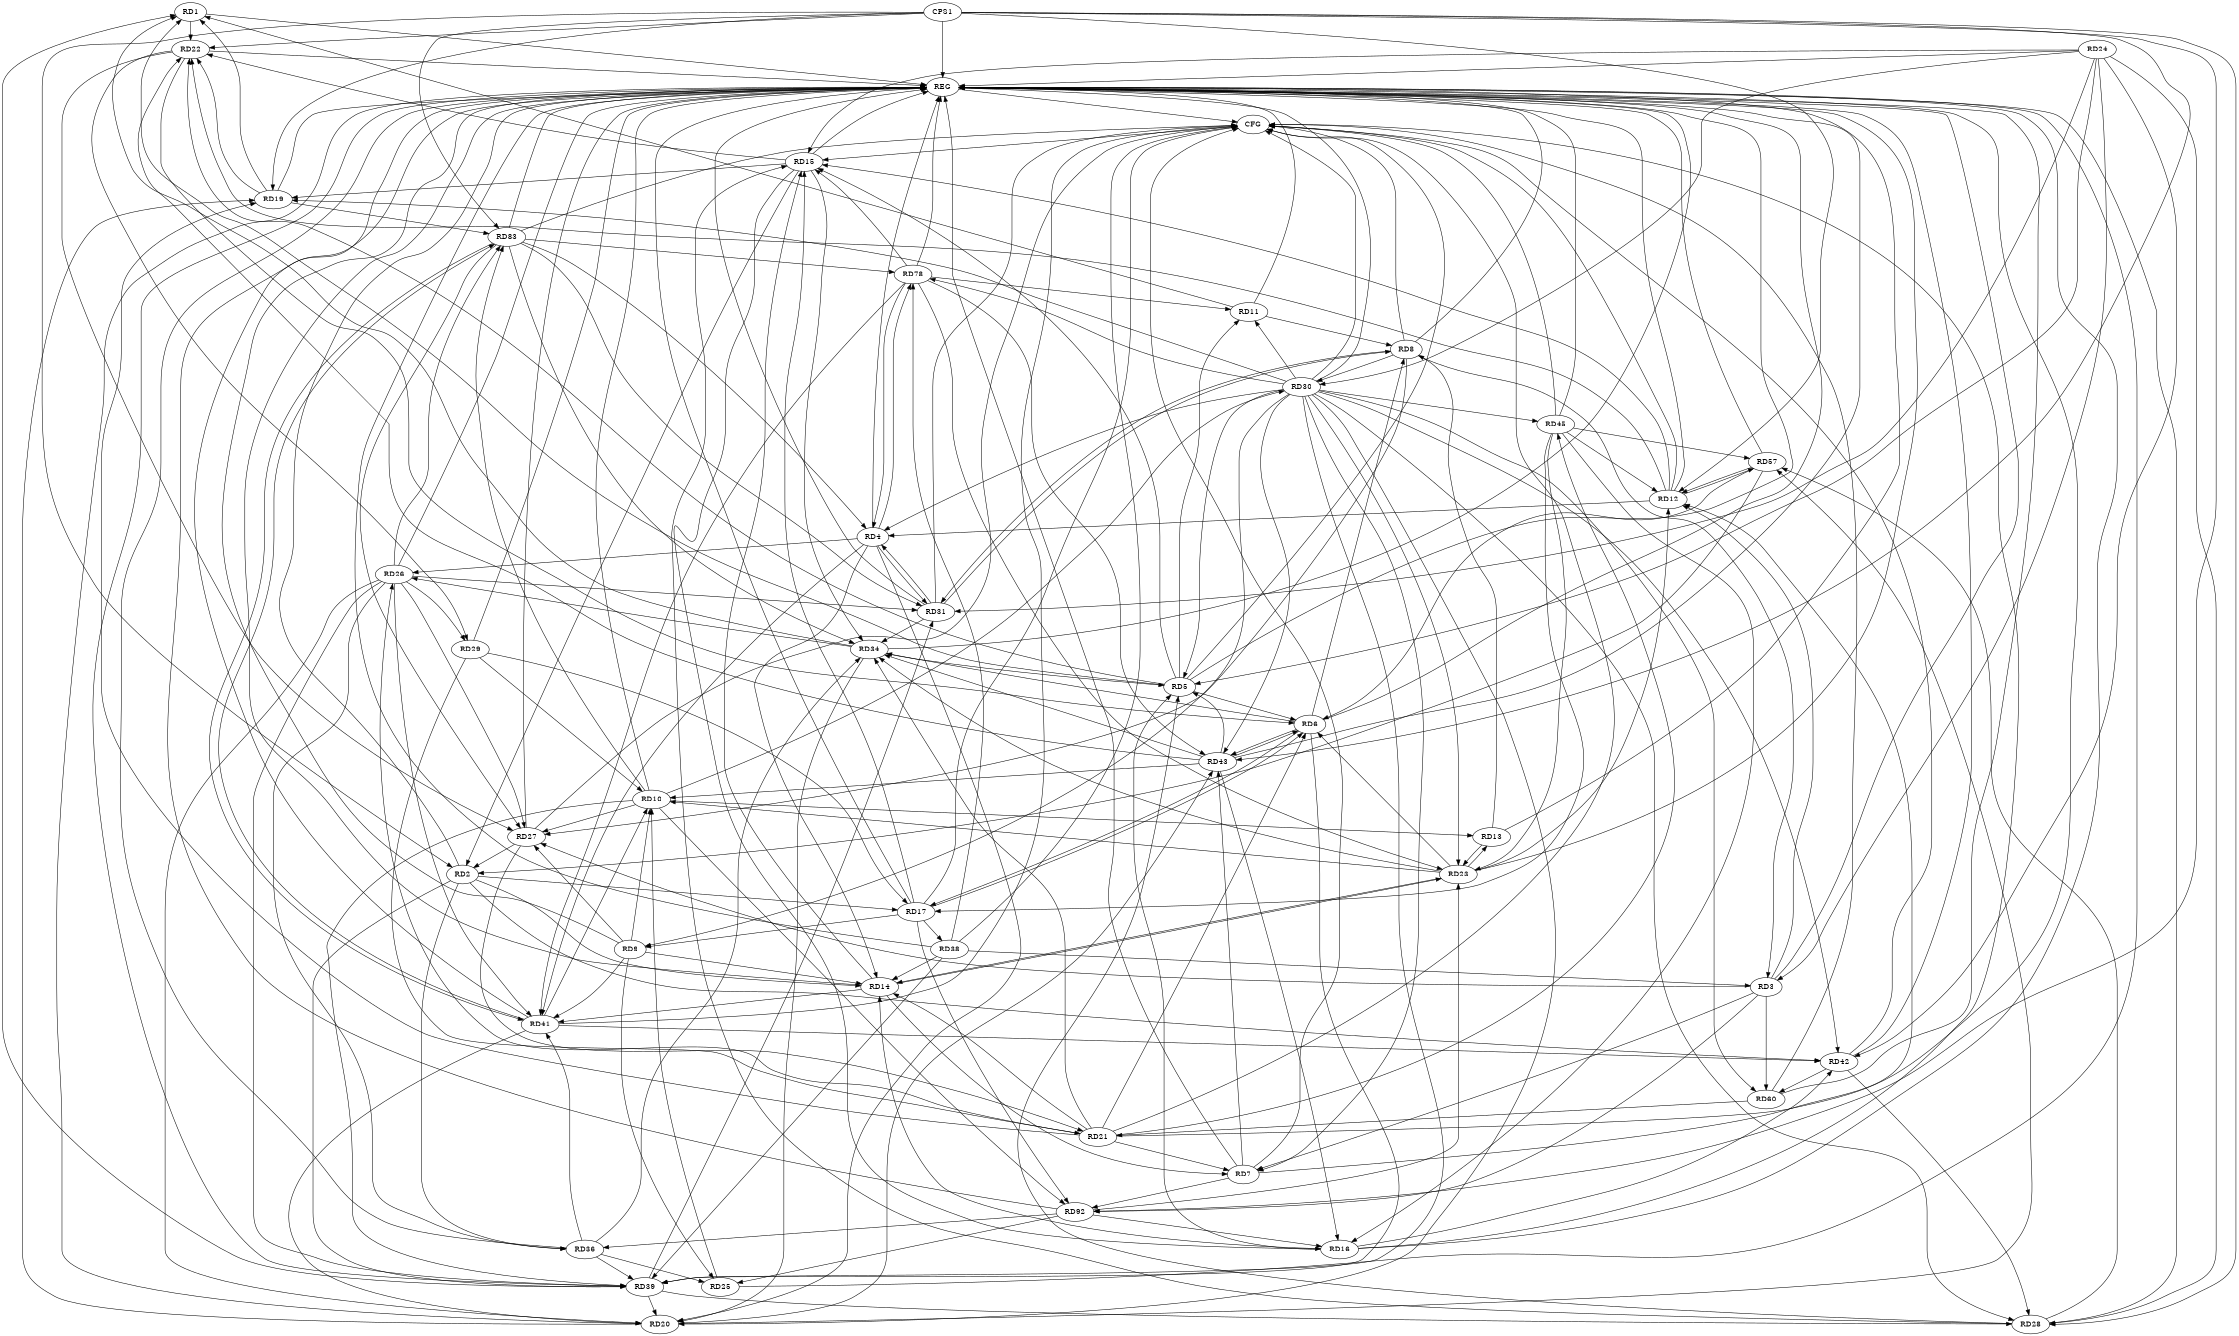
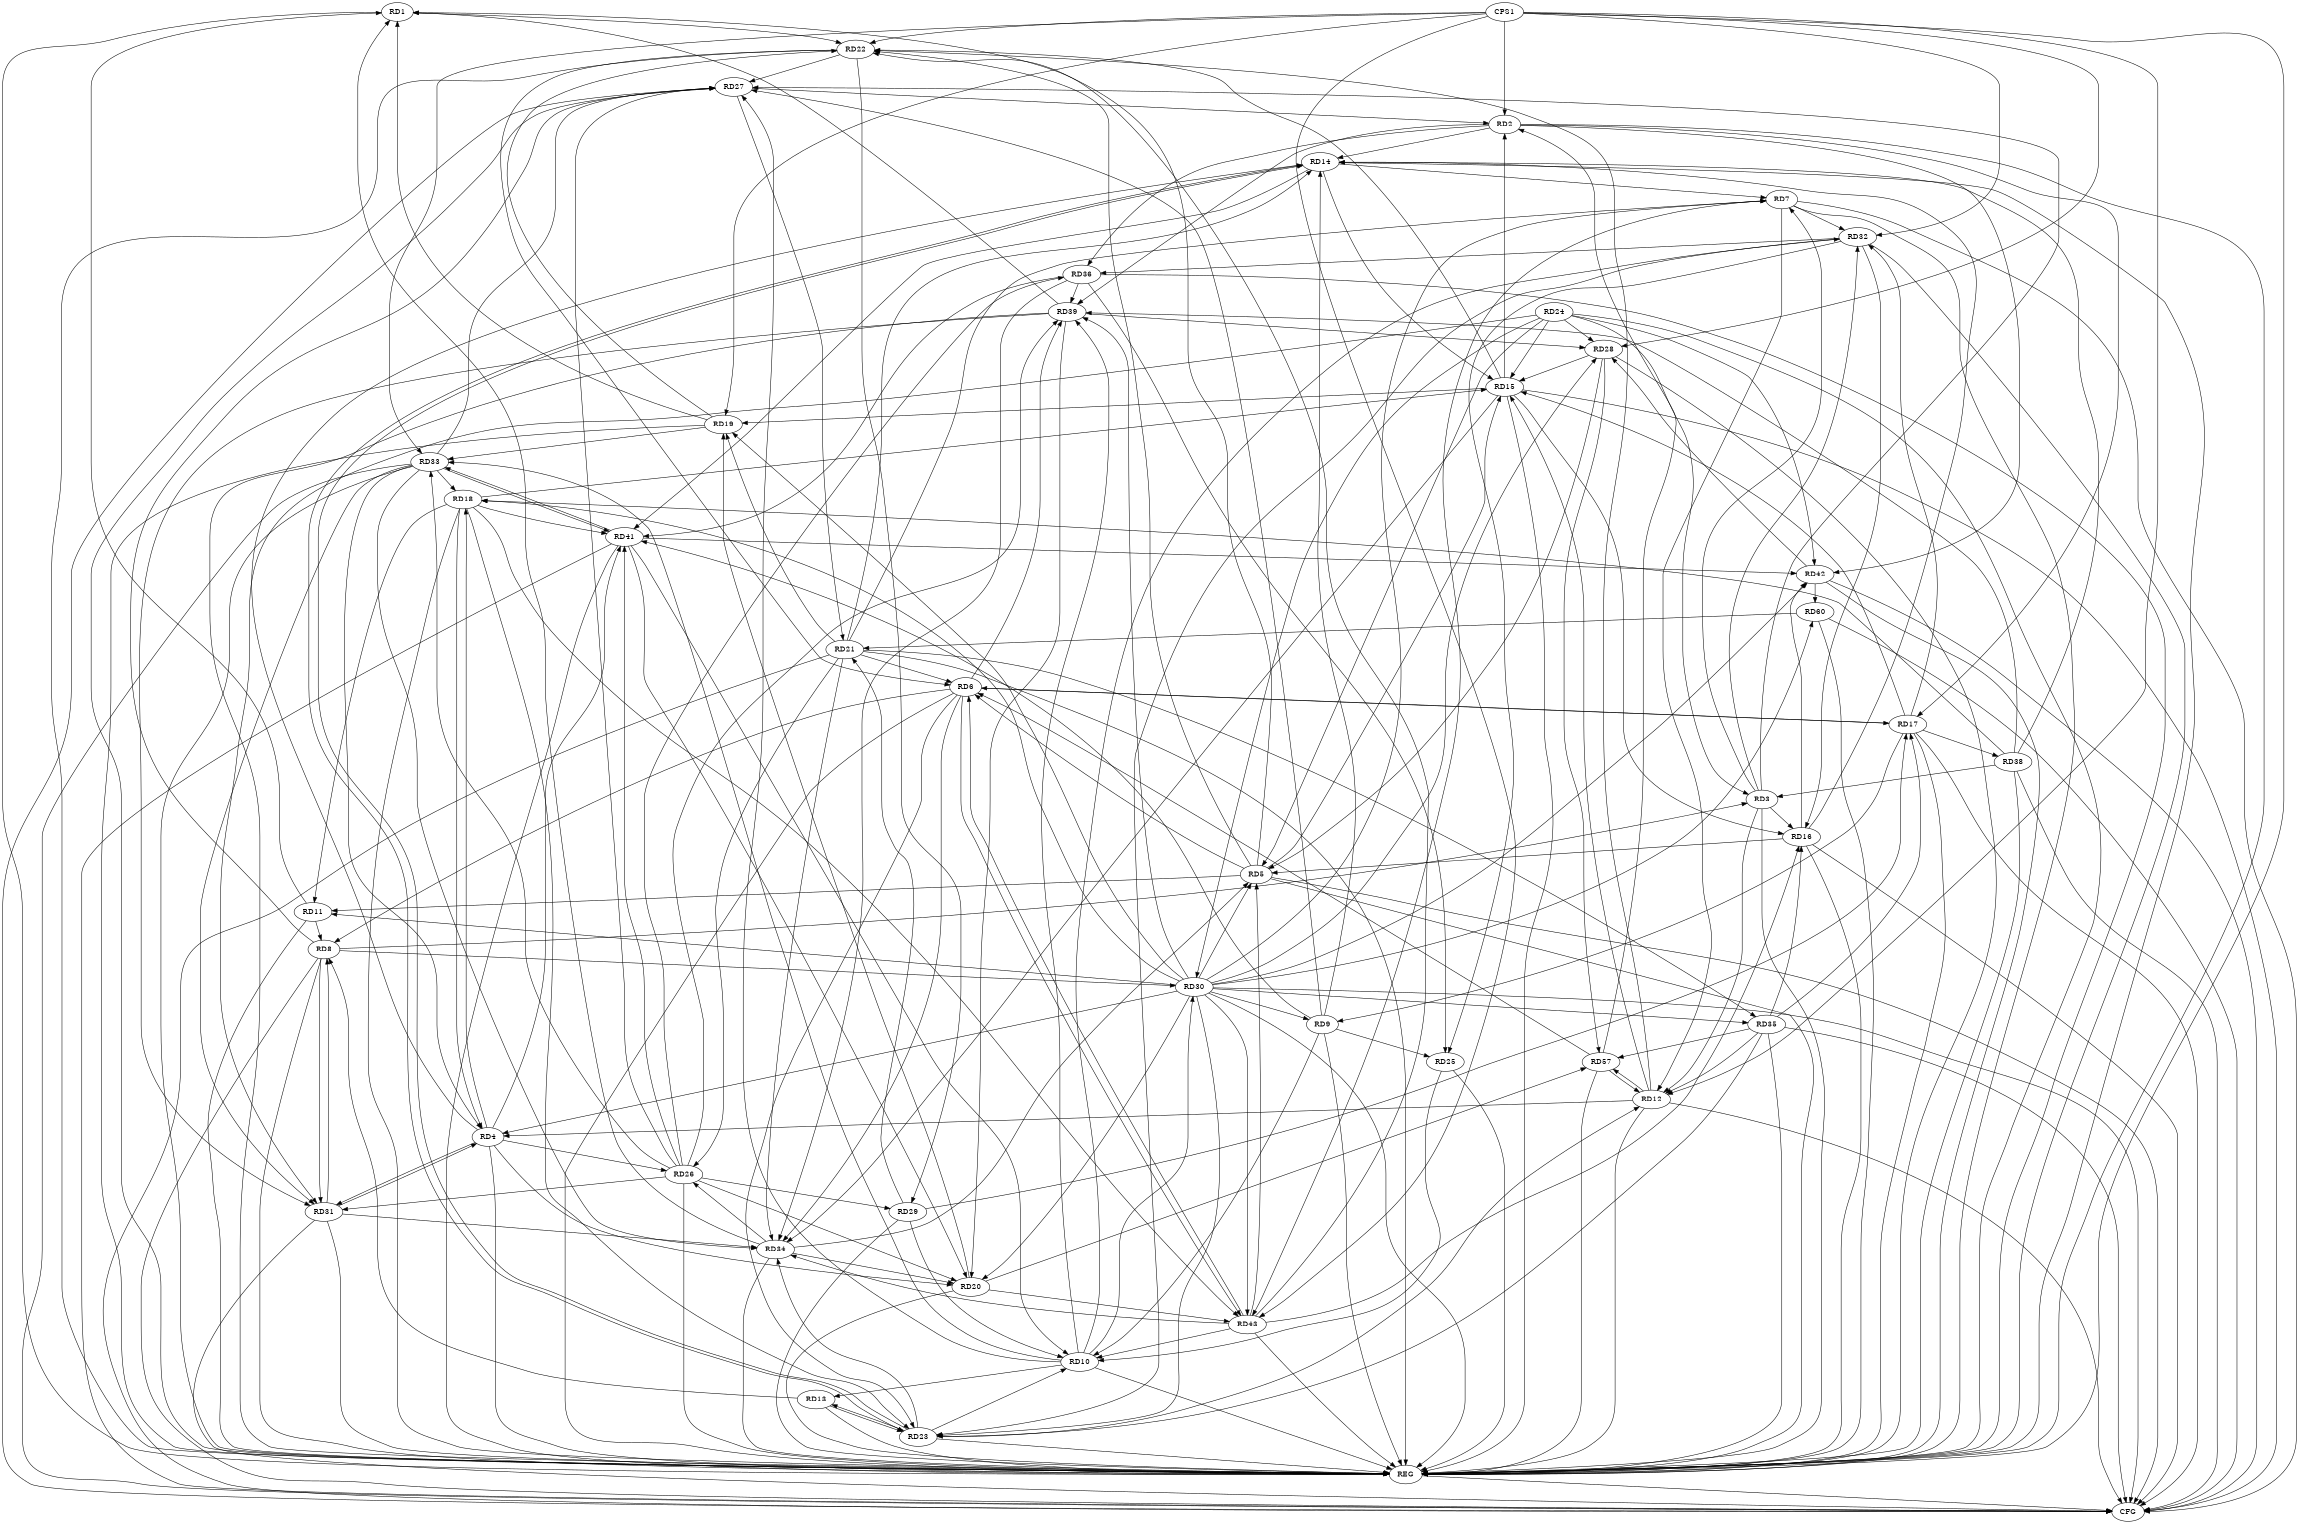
edge "CFG" -> "RD15": reversed
node "RD83": label "RD83" -> "RD33"
node "RD78": label "RD78" -> "RD18"
node "RD45": label "RD45" -> "RD35"
edge "RD23" -> "RD6": reversed
edge "RD3" -> "RD60": now "RD3" -> "RD16"
node "RD92": label "RD92" -> "RD32"
